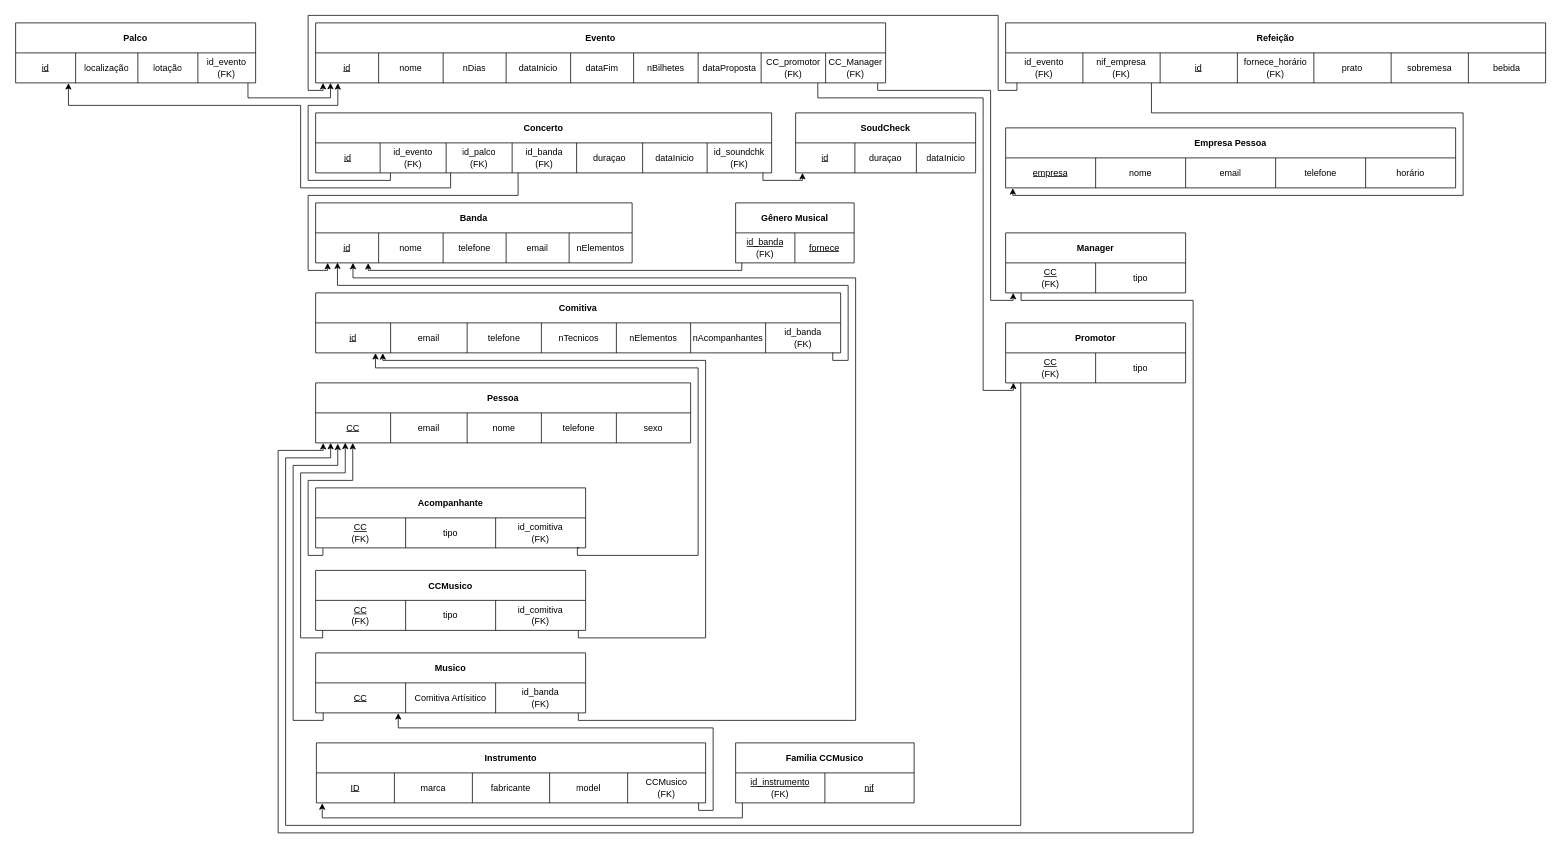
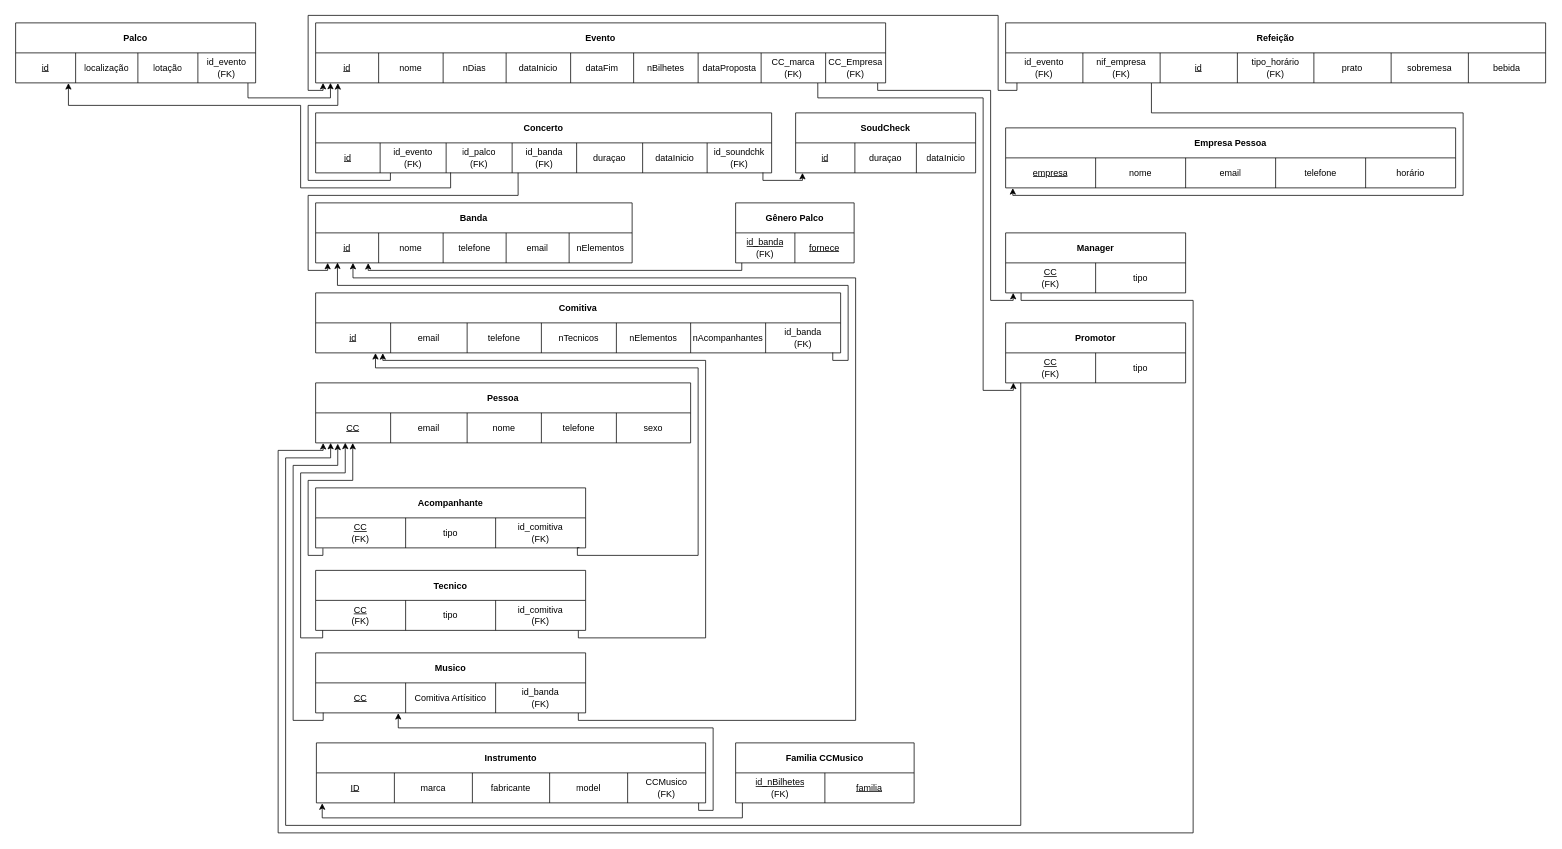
node "CC_promotor (FK)": label "CC_promotor (FK)" -> "CC_marca (FK)"
node "CC_Manager (FK)": label "CC_Manager (FK)" -> "CC_Empresa (FK)"
node "fornece_horário (FK)": label "fornece_horário (FK)" -> "tipo_horário (FK)"
node "Gênero Musical": label "Gênero Musical" -> "Gênero Palco"
node "CCMusico": label "CCMusico" -> "Tecnico"
node "id_instrumento (FK)": label "id_instrumento (FK)" -> "id_nBilhetes (FK)"
node "nif": label "nif" -> "familia"
